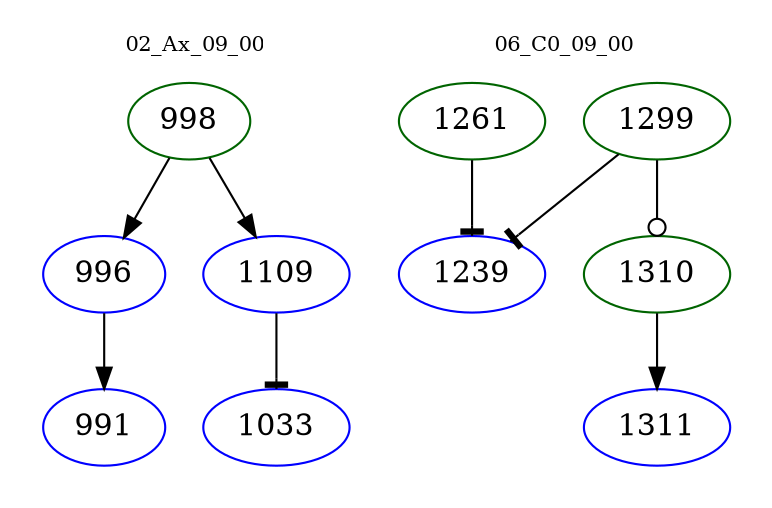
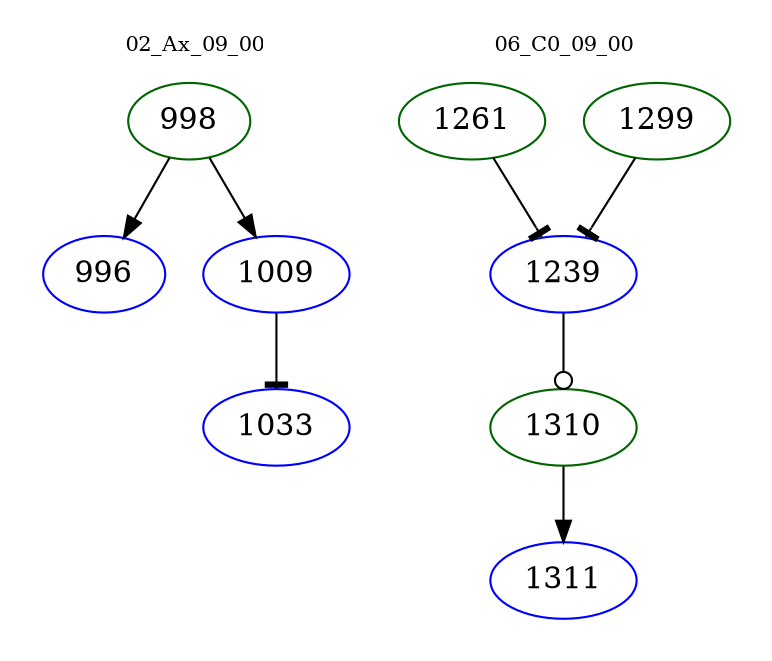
edge "1299" -> "1310": now "1239" -> "1310"
node "1109": label "1109" -> "1009"
node "991": removed
